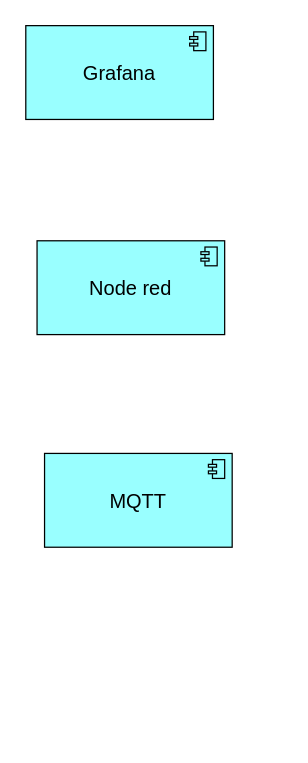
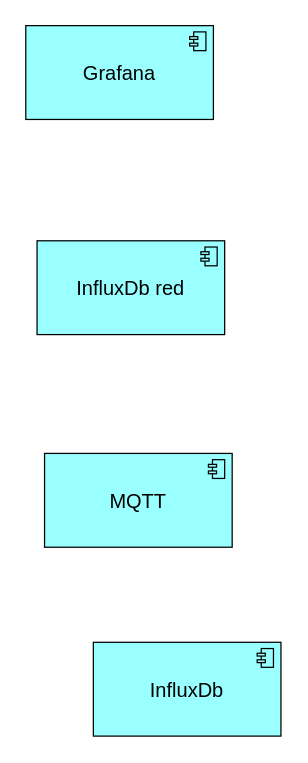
node "Node red": label "Node red" -> "InfluxDb red"
node "InfluxDb": added
